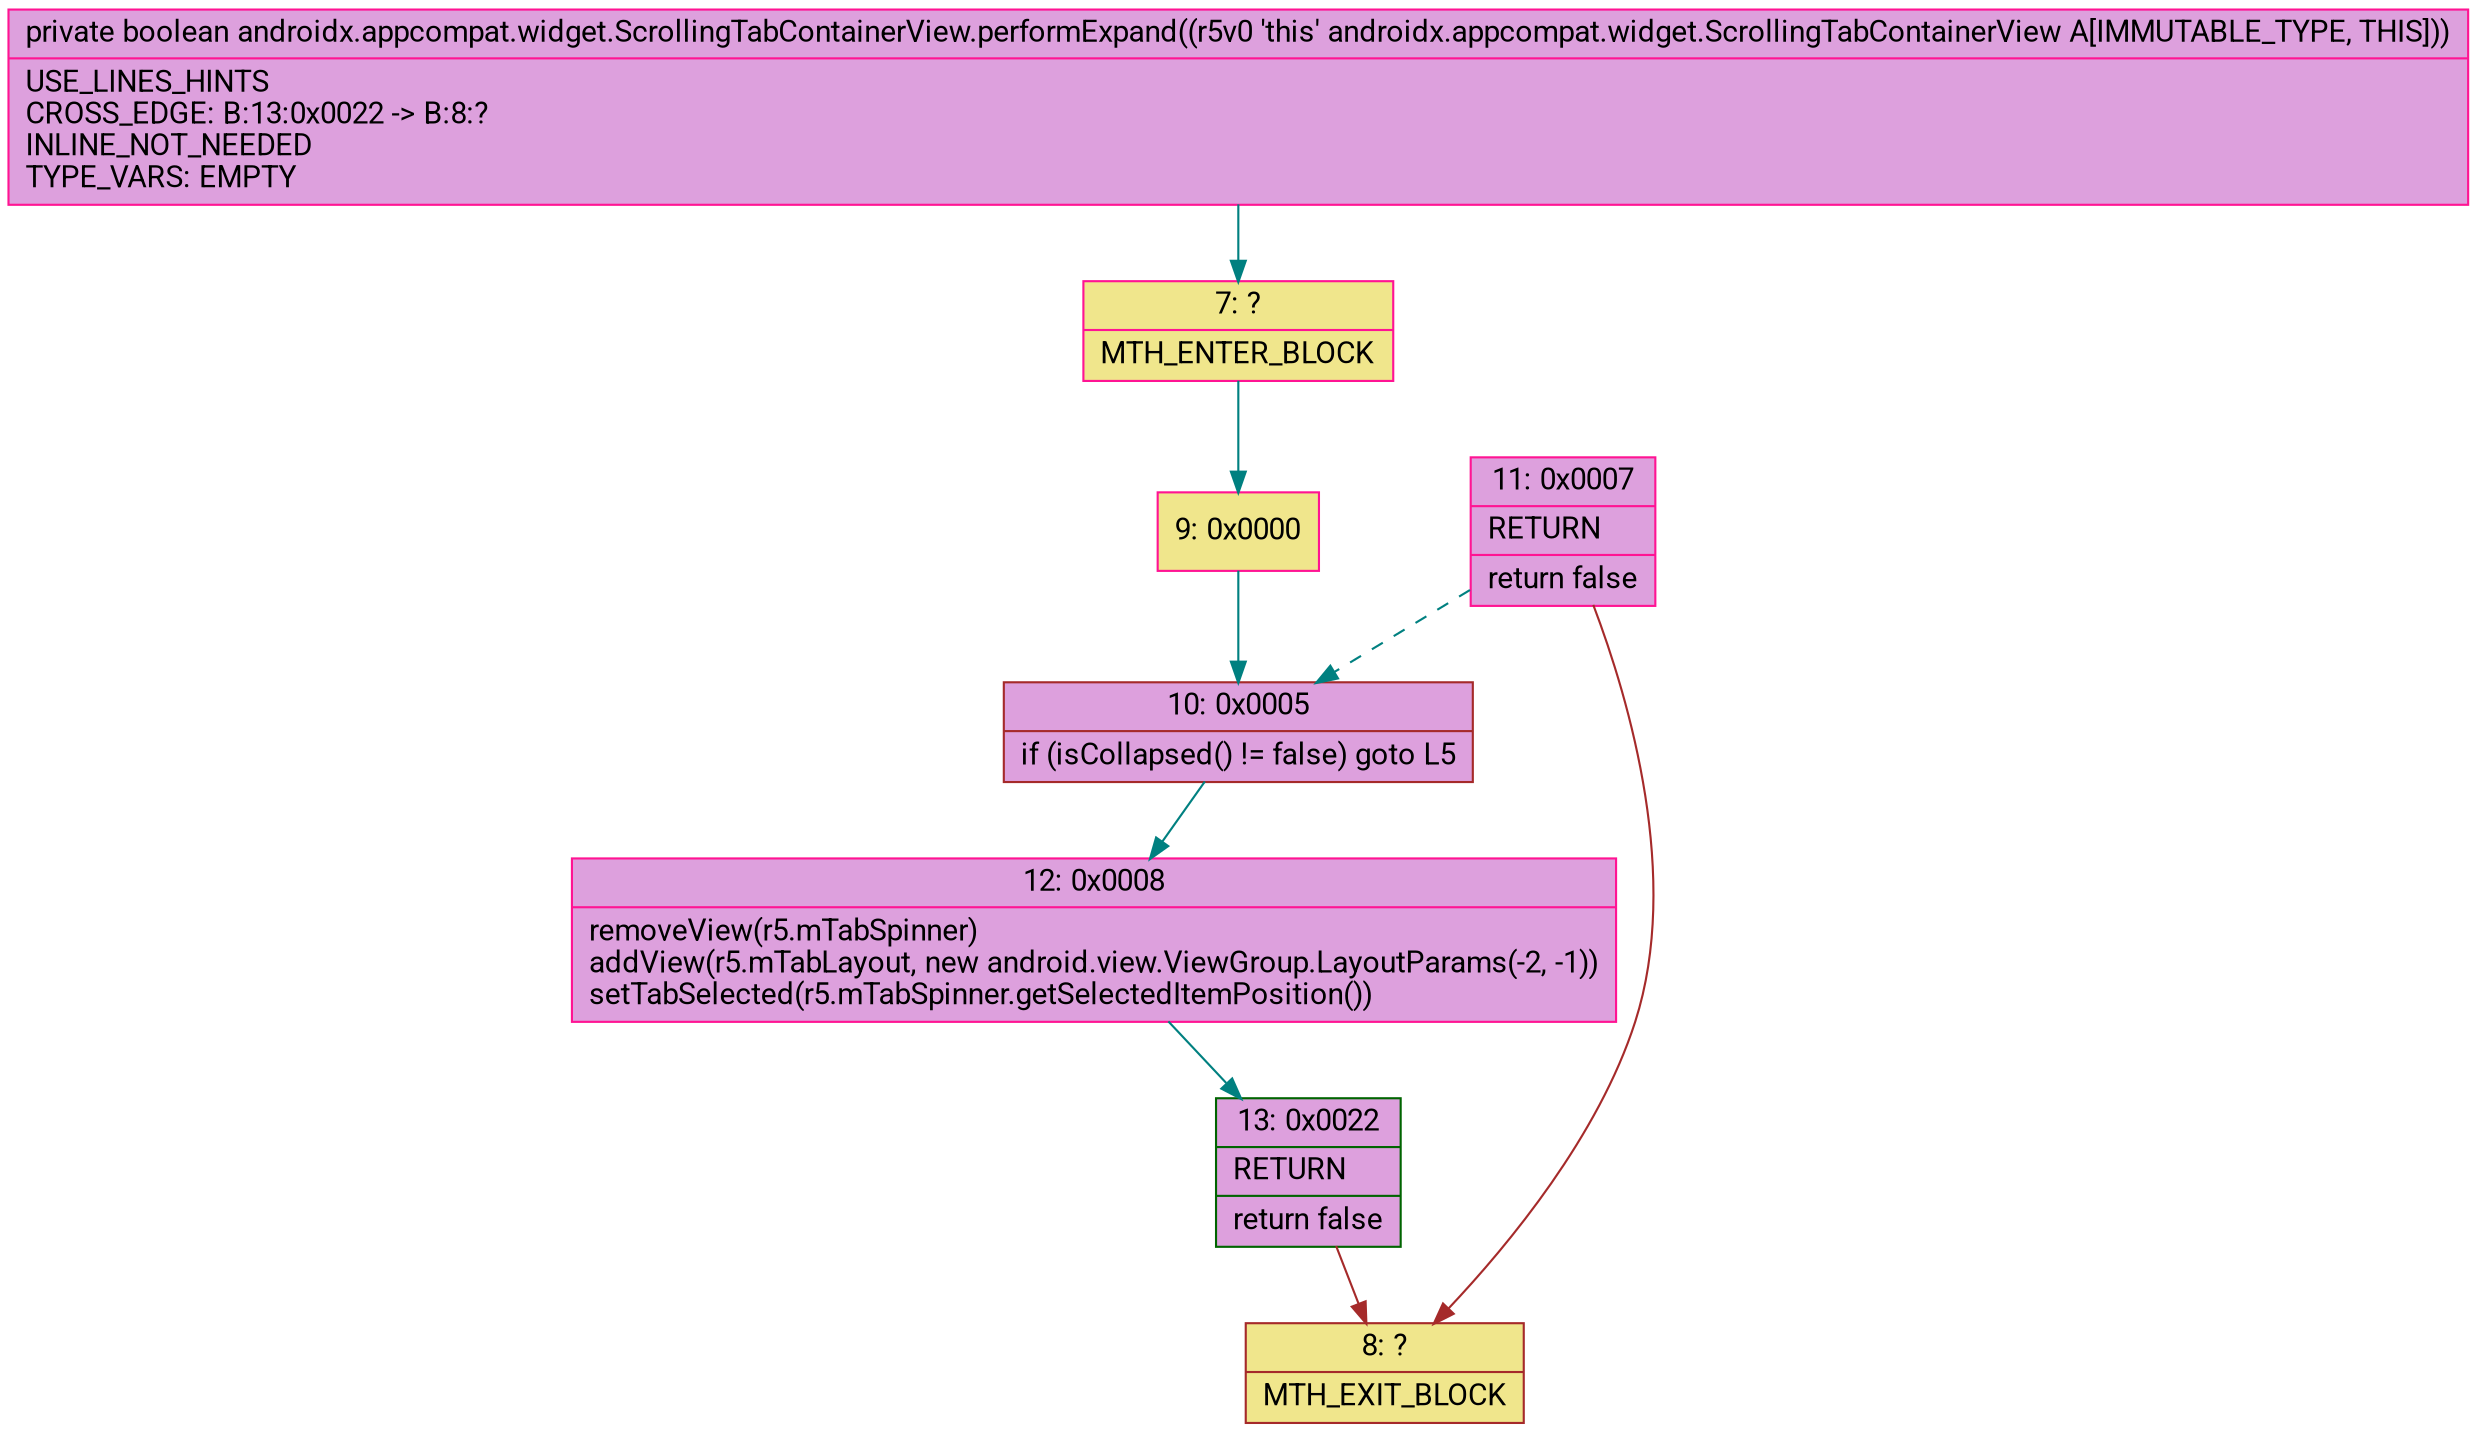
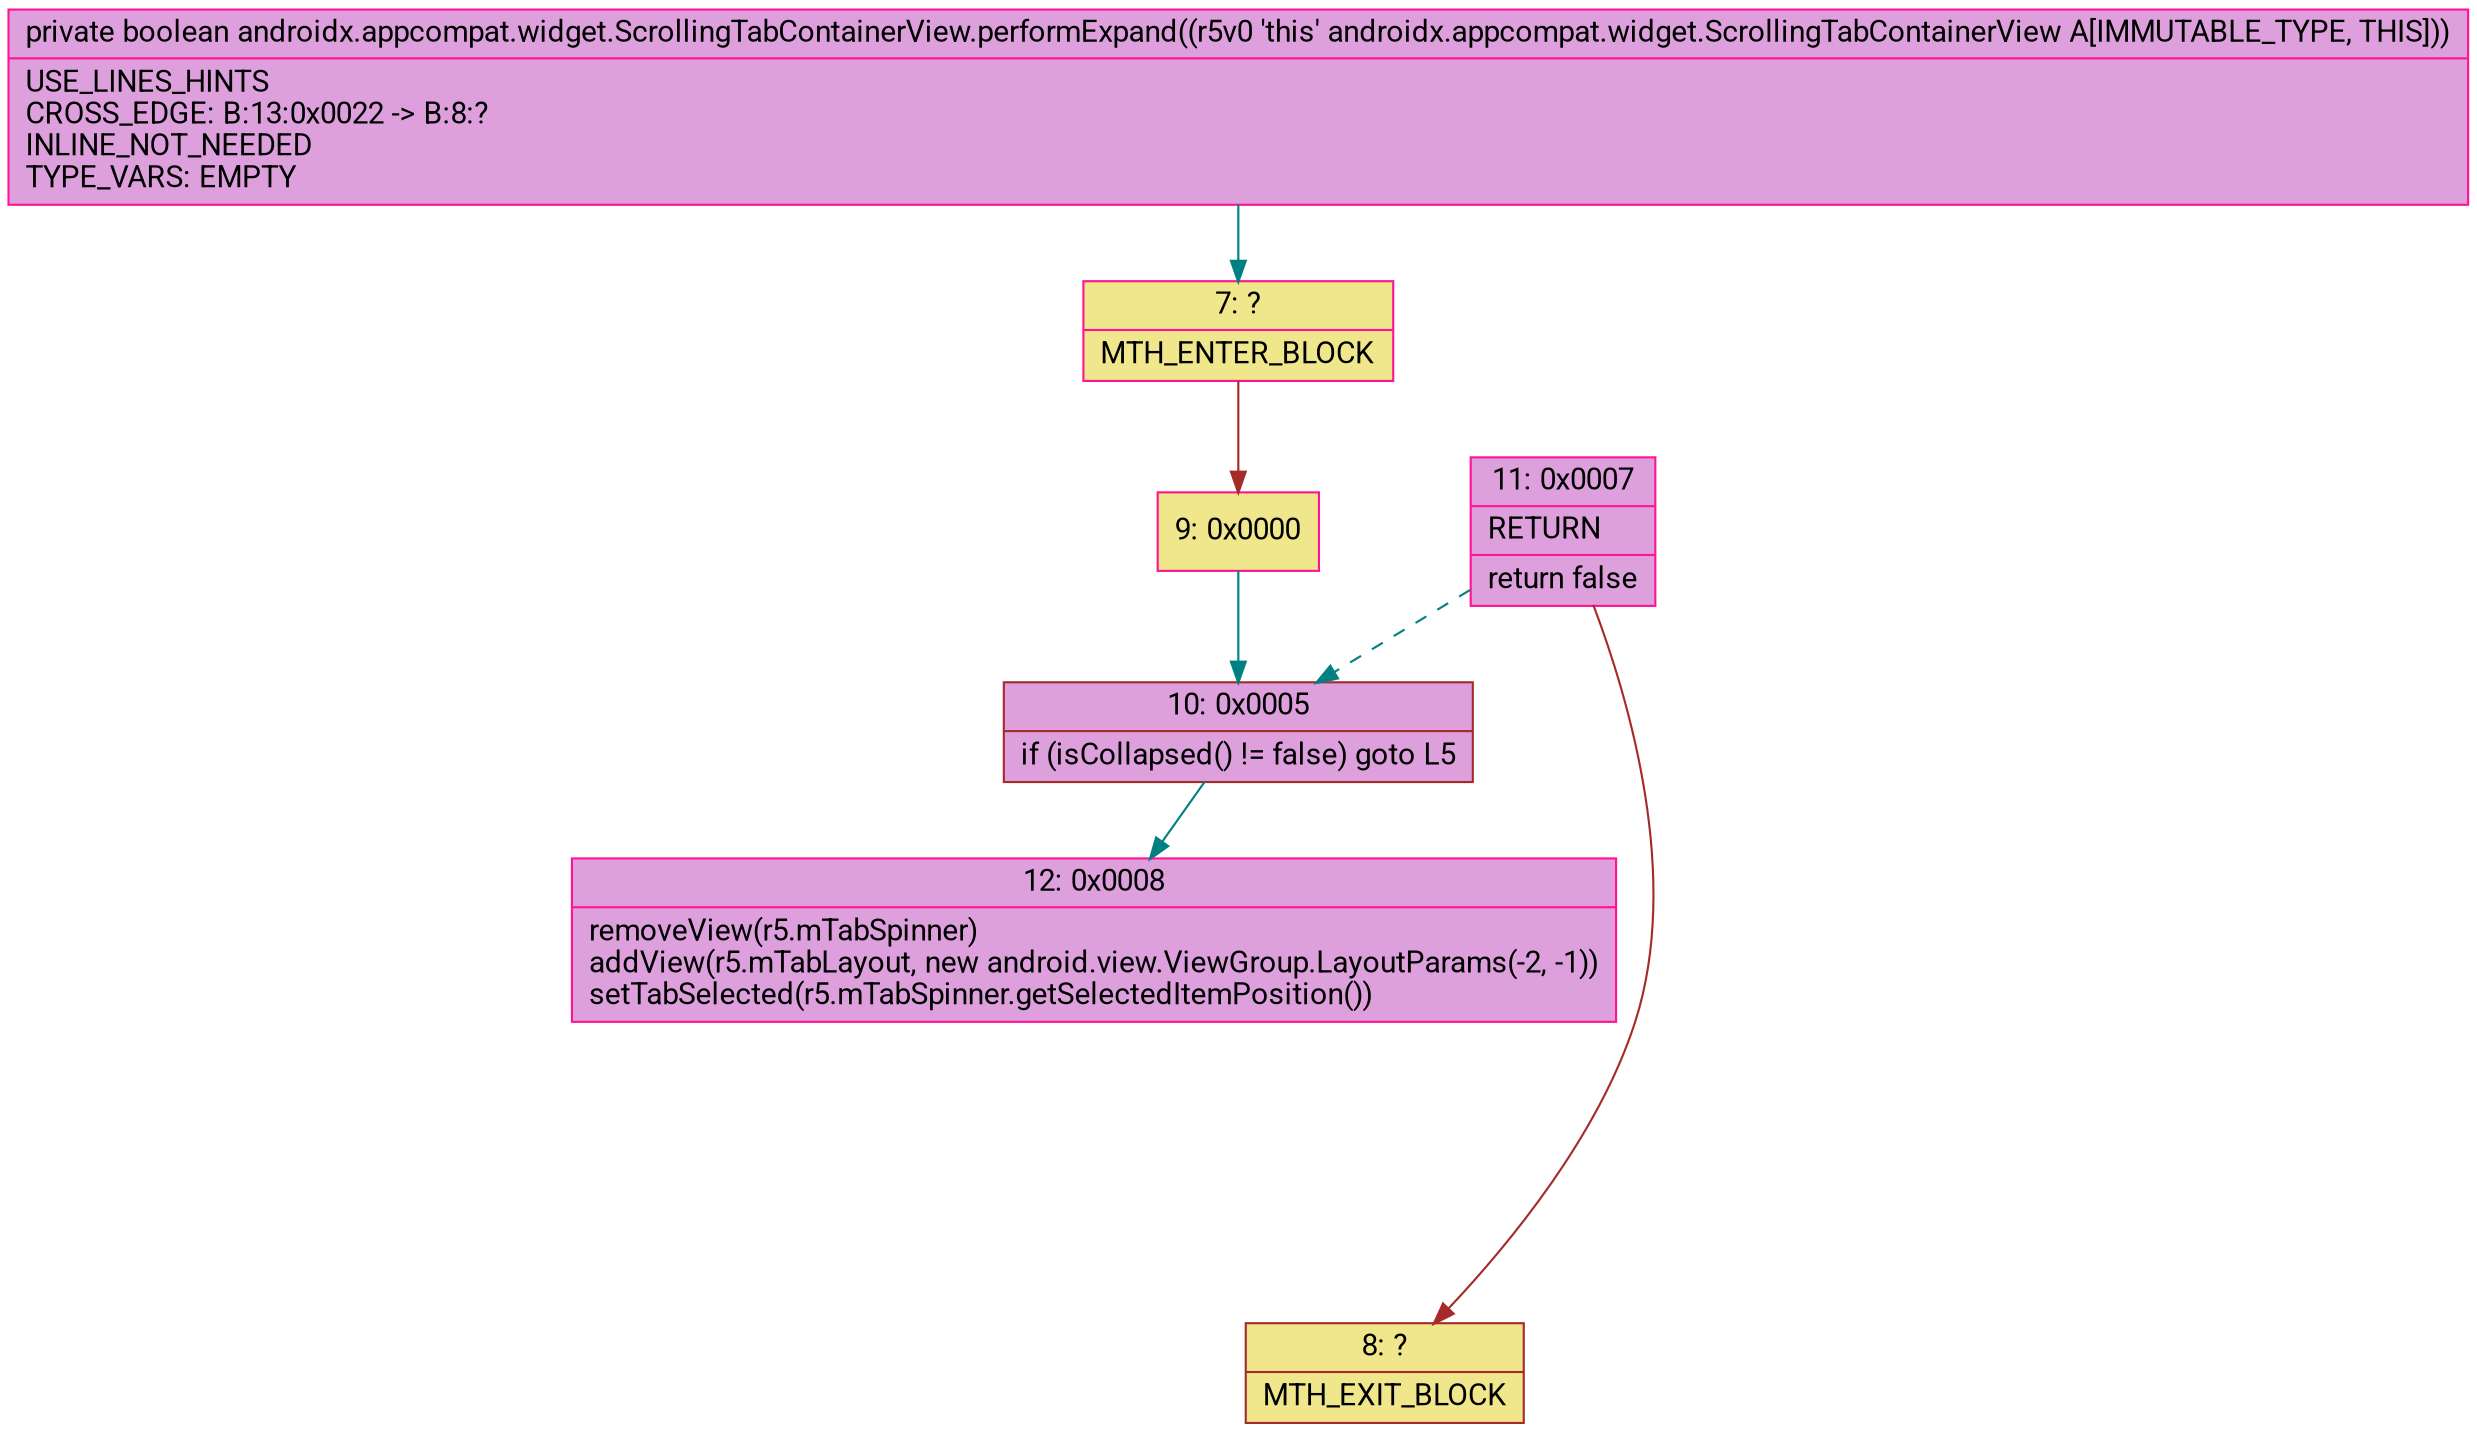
edge "7: ?" -> "9: 0x0000": color teal -> brown
node "13: 0x0022": removed
